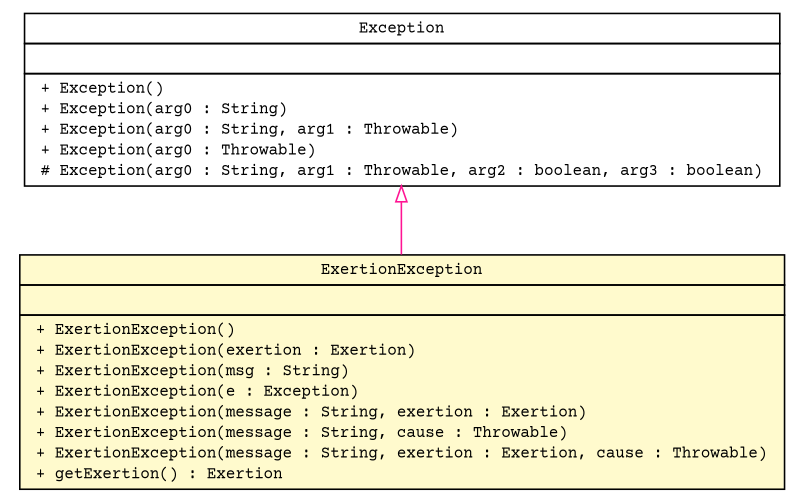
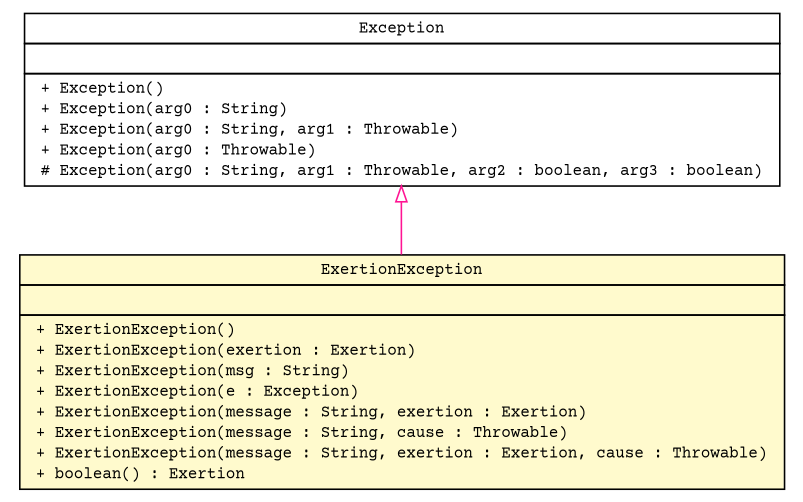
node "ExertionException": text "+ getExertion() : Exertion" -> "+ boolean() : Exertion"
